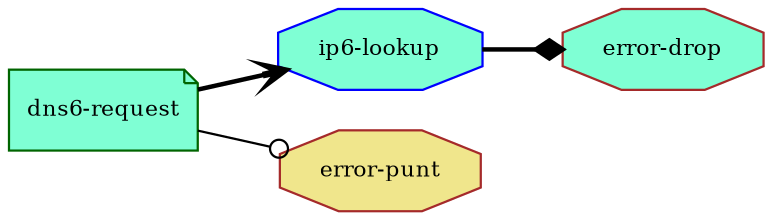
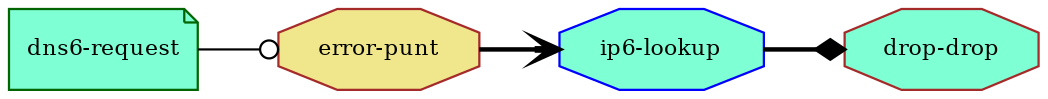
node "error-drop": label "error-drop" -> "drop-drop"
edge "dns6-request" -> "ip6-lookup": now "error-punt" -> "ip6-lookup"
